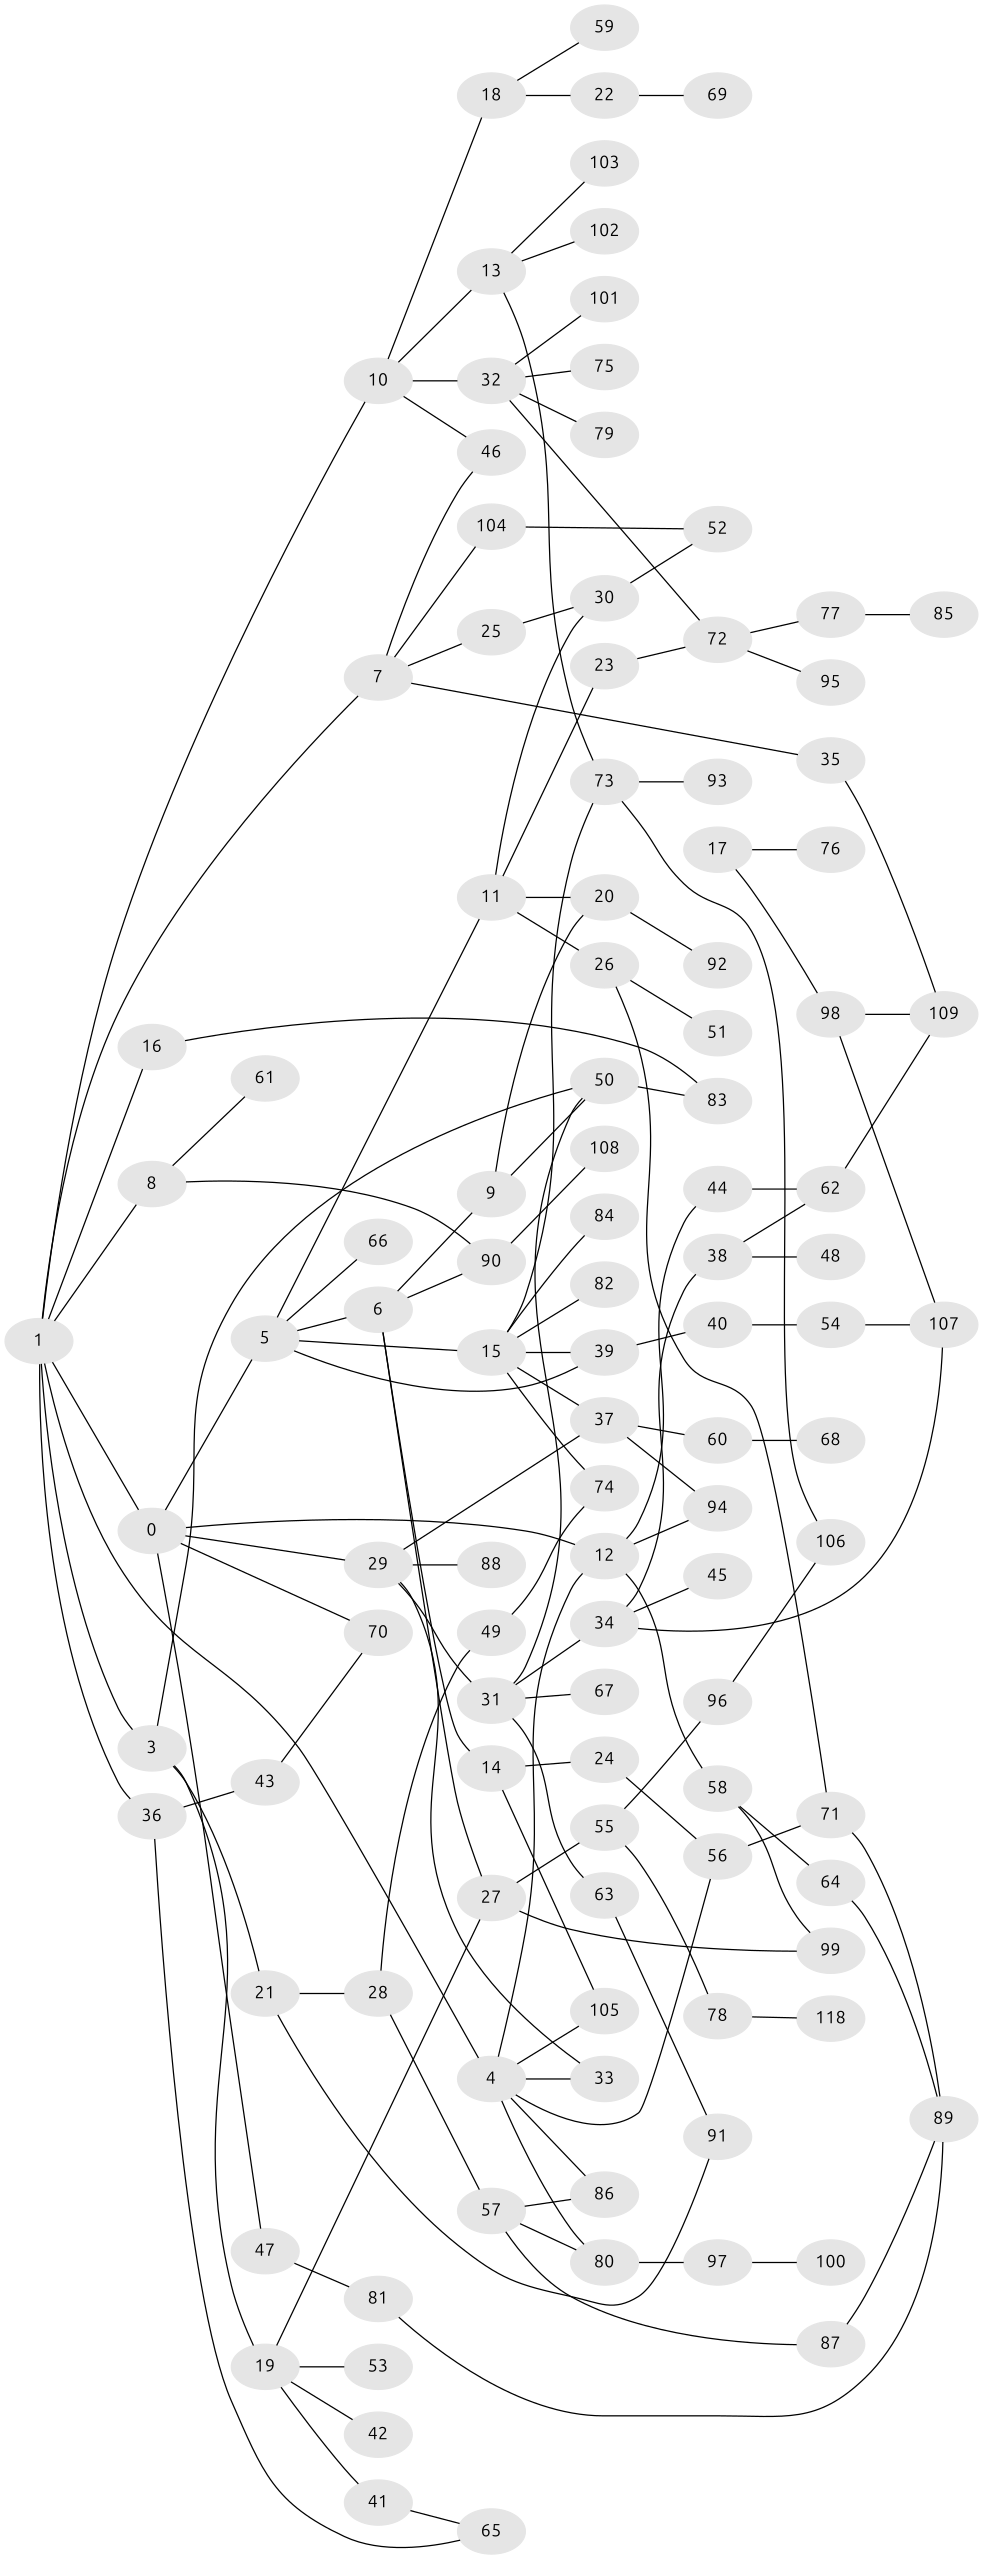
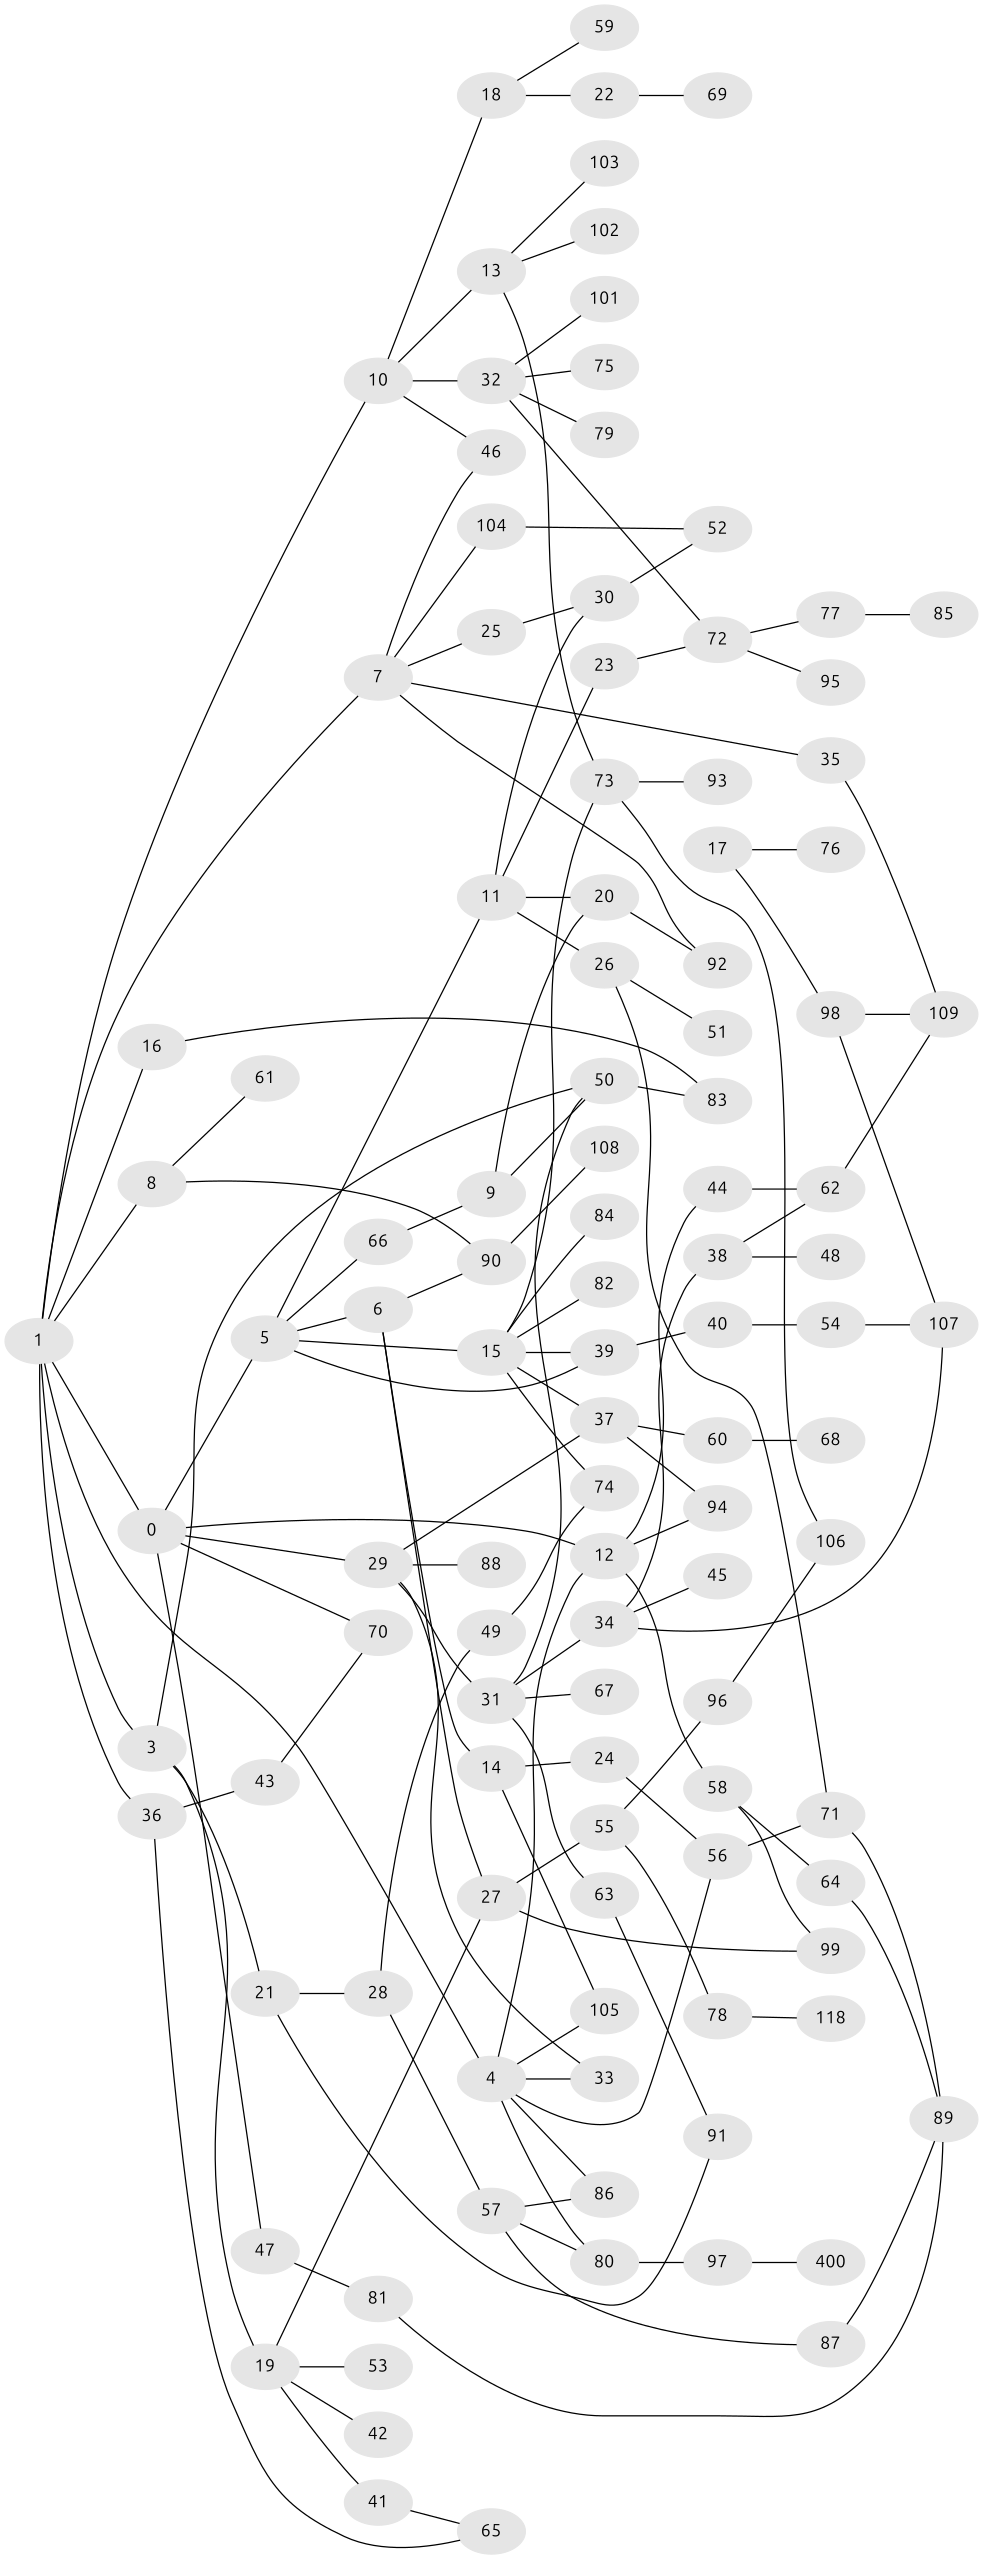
edge "7" -- "92": added
edge "9" -- "6": now "9" -- "66"
node "100": label "100" -> "400"
